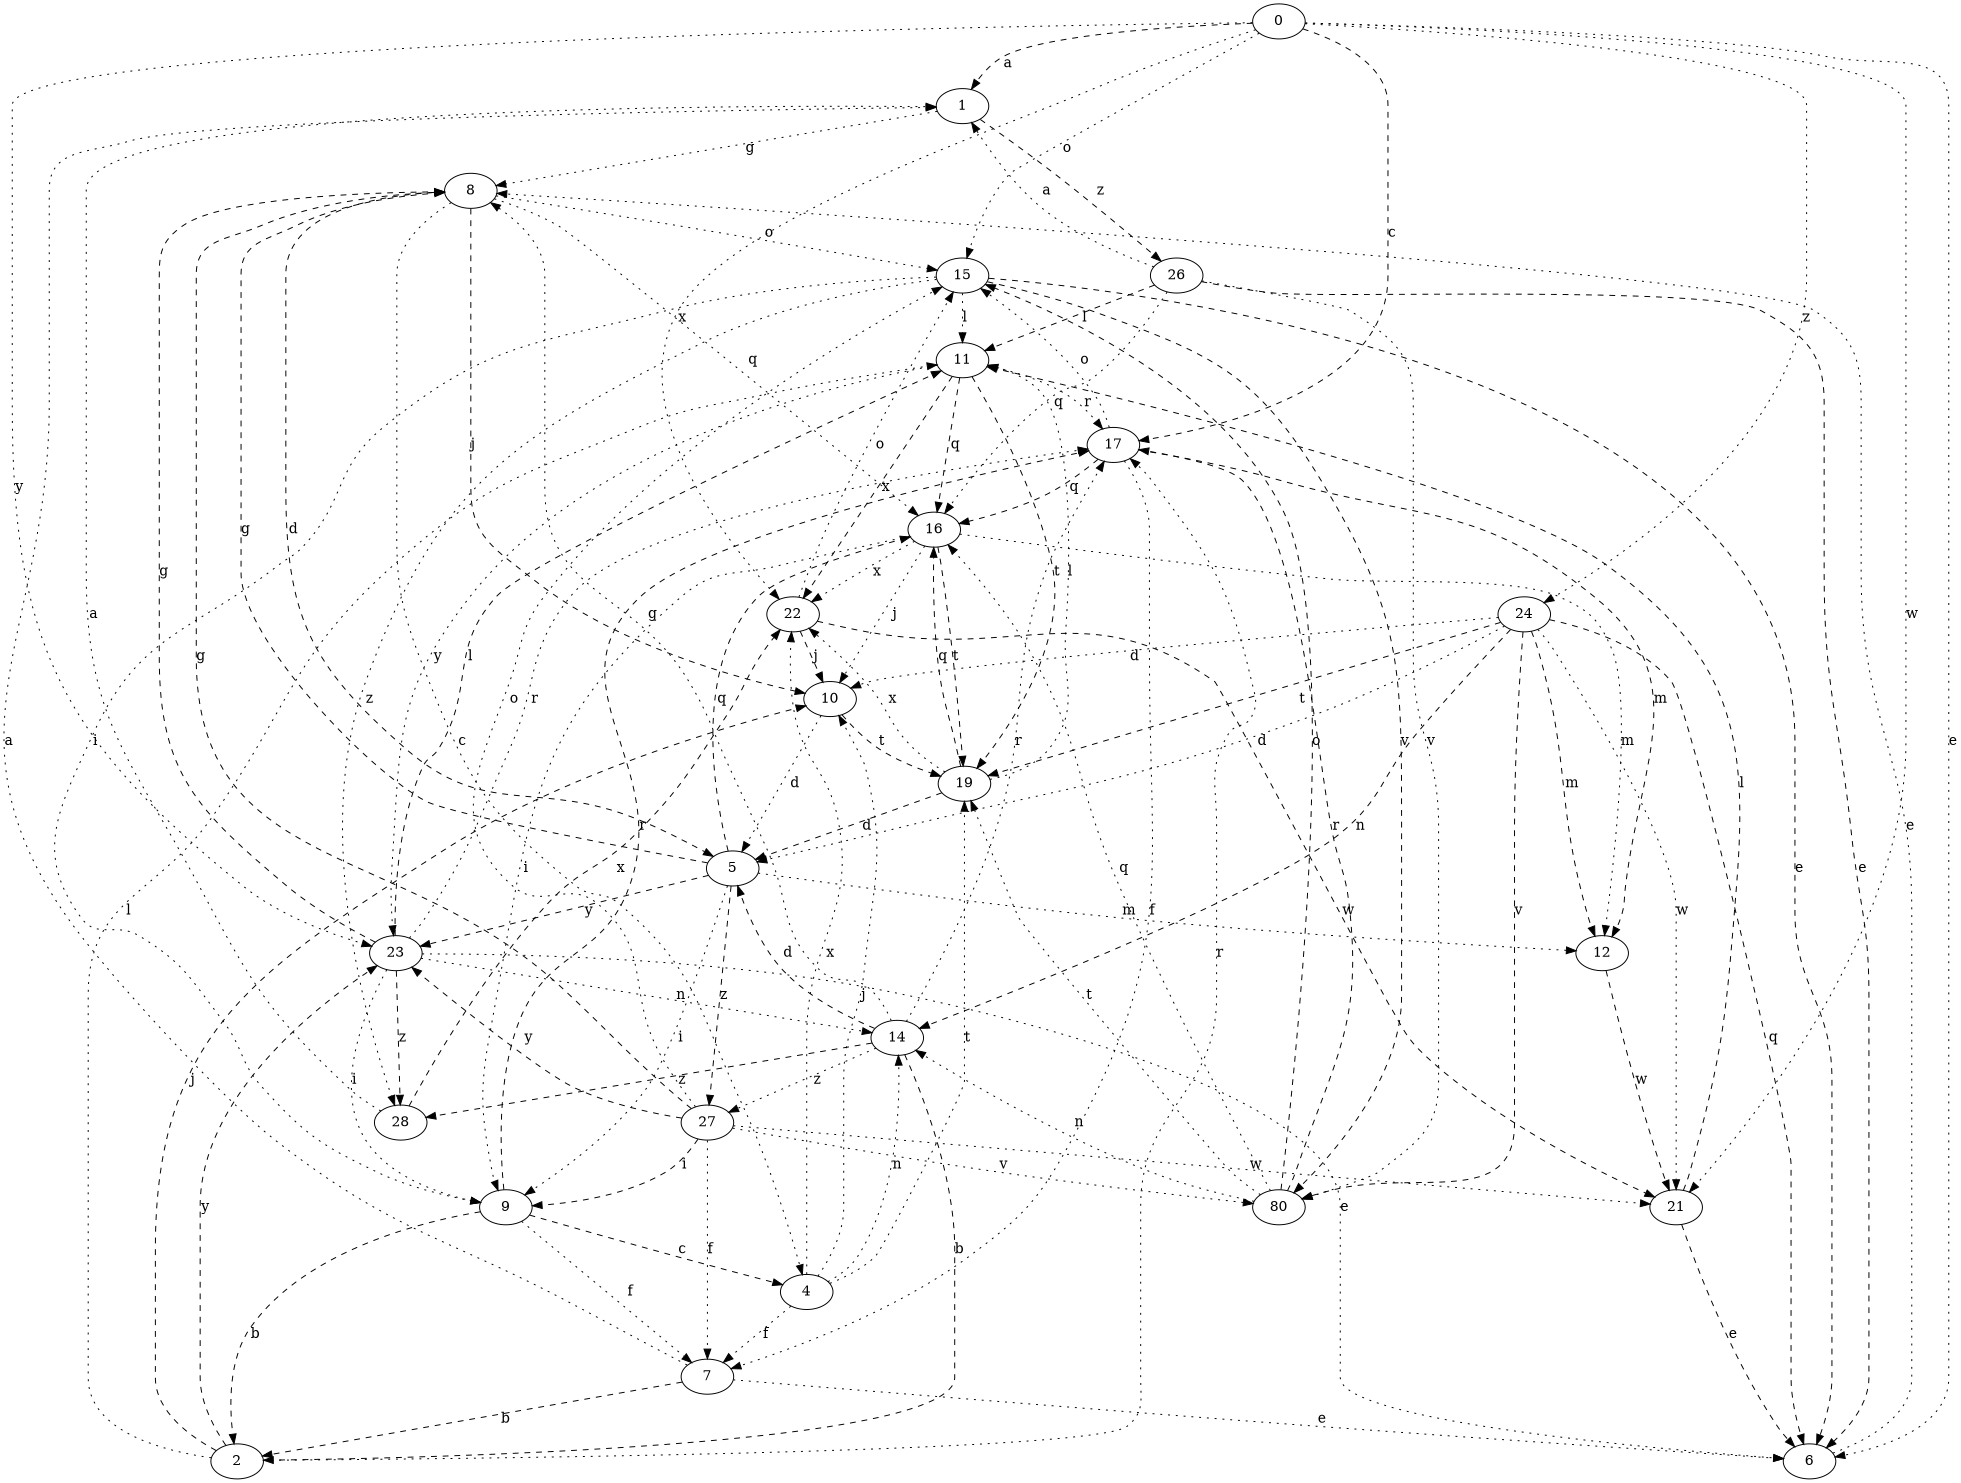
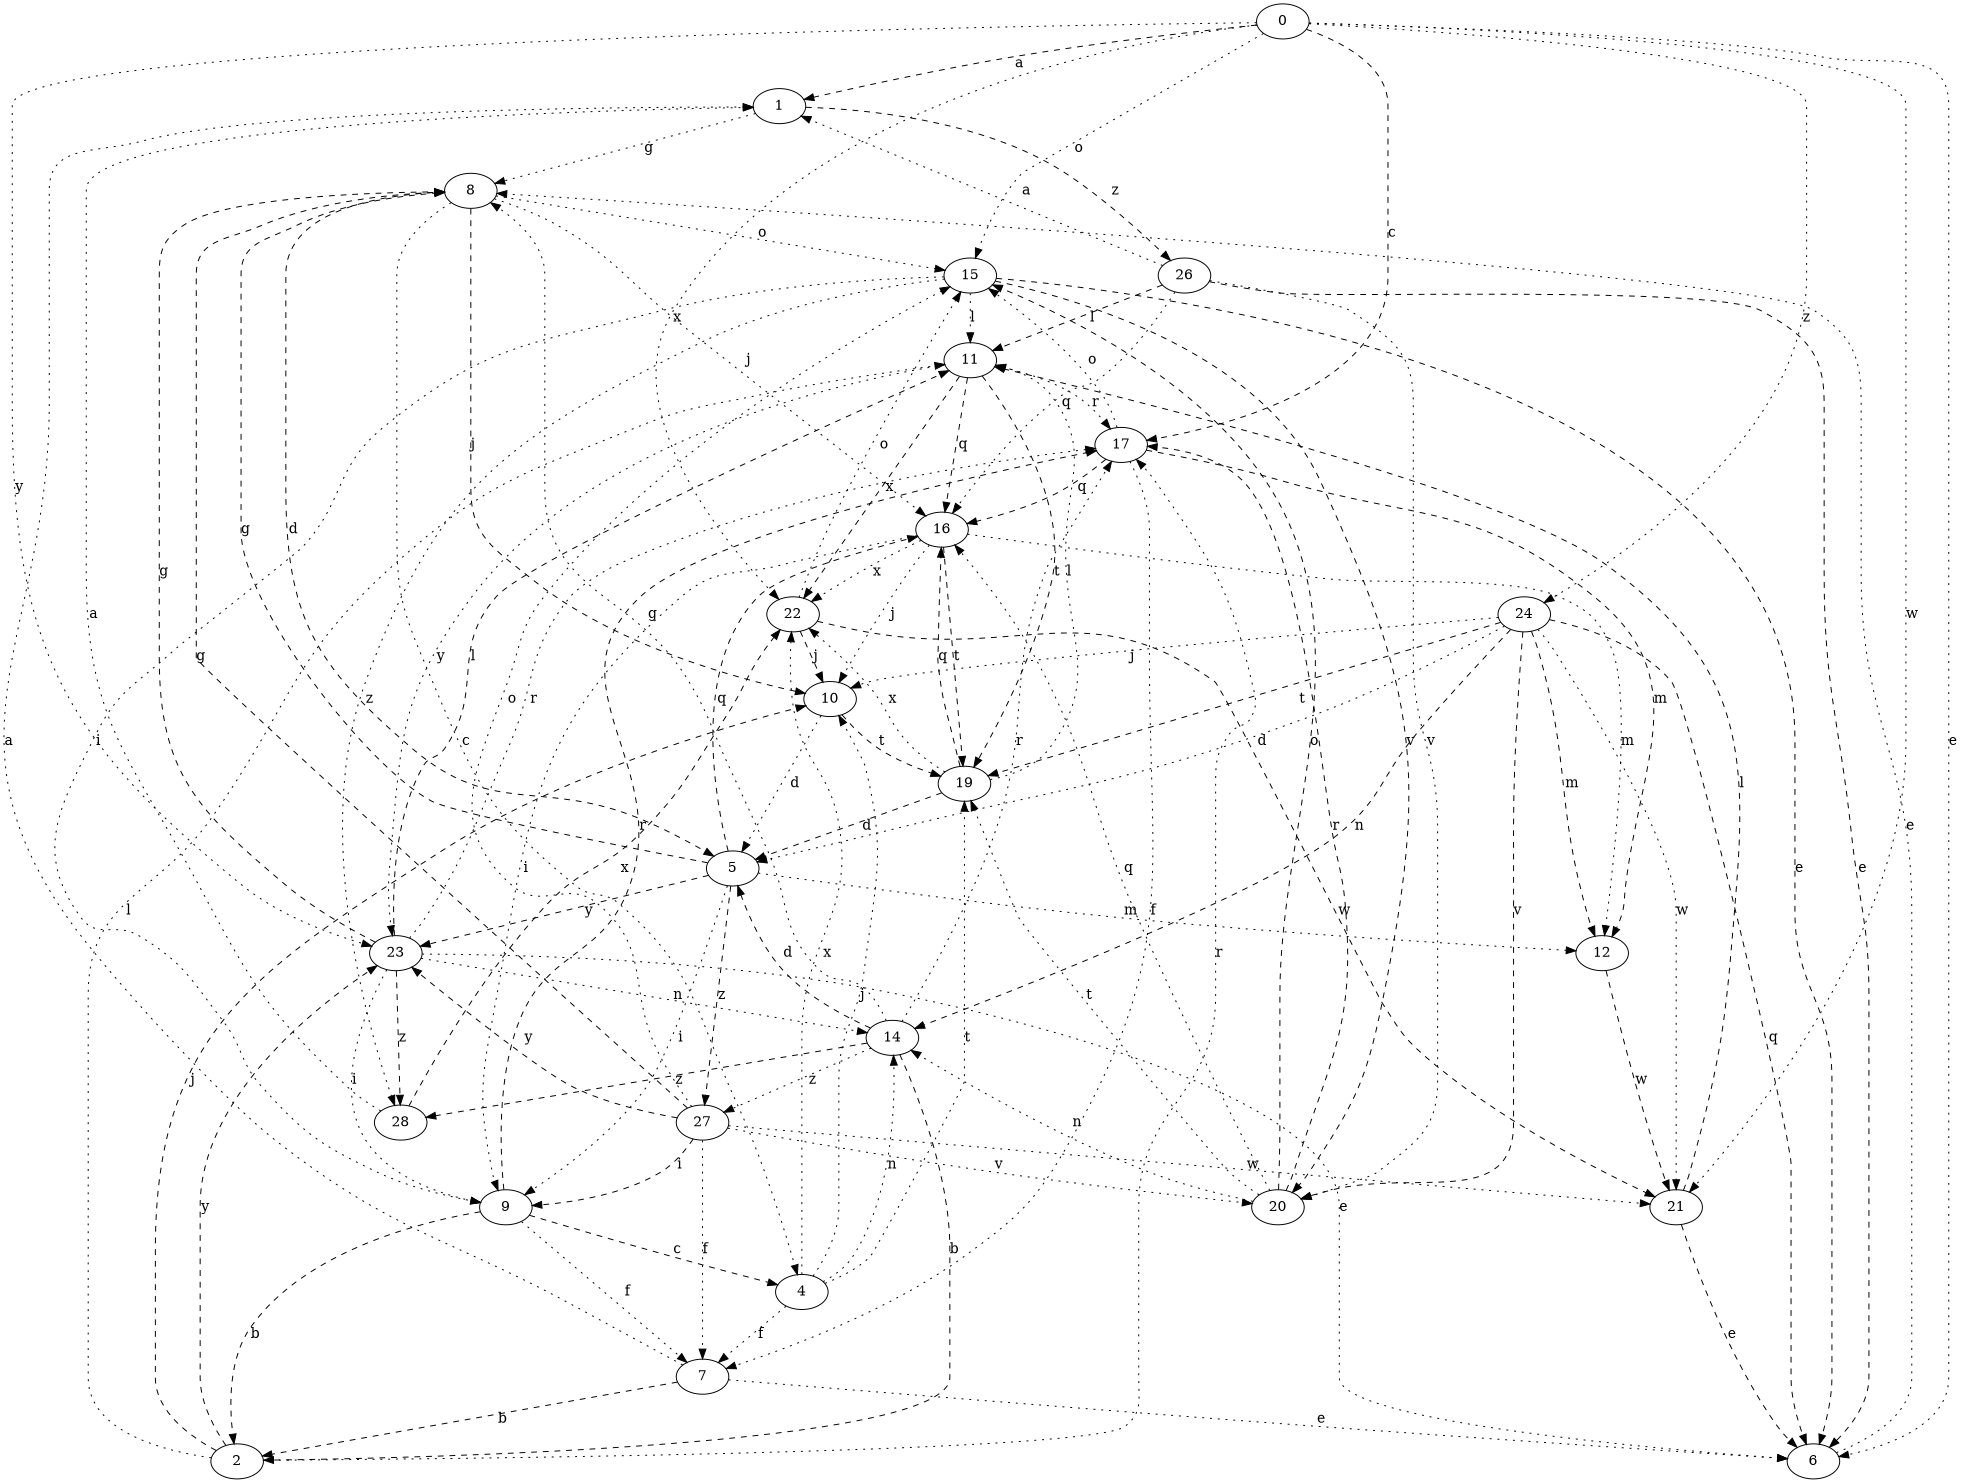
edge "8" -> "16": label "q" -> "j"
edge "24" -> "10": label "d" -> "j"
node "80": label "80" -> "20"
